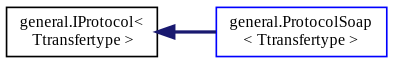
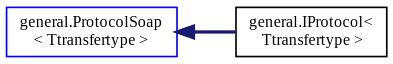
edge "general.ProtocolSoap < Ttransfertype >" -> "general.IProtocol< Ttransfertype >": reversed
